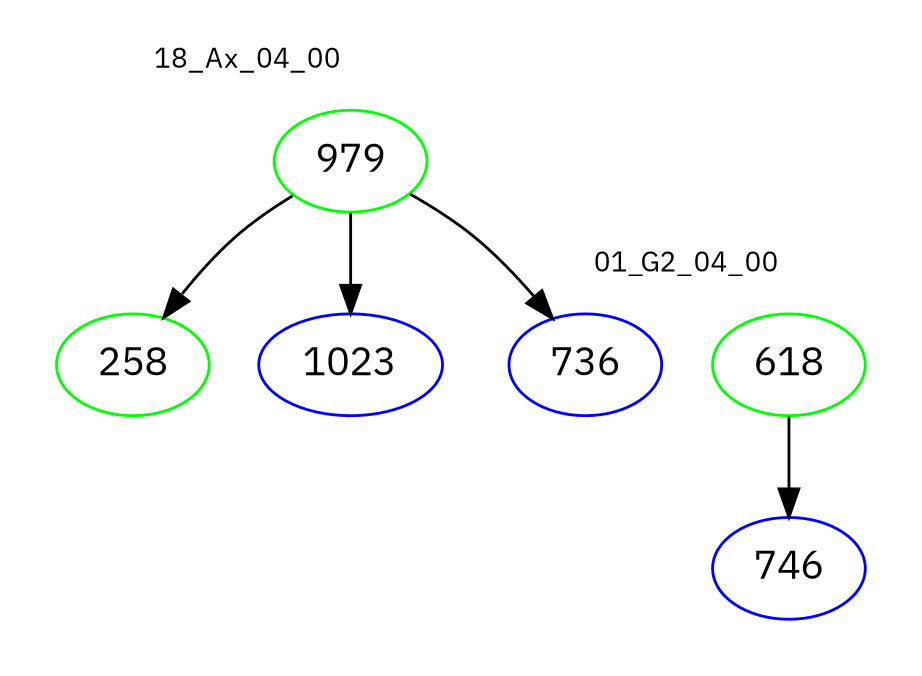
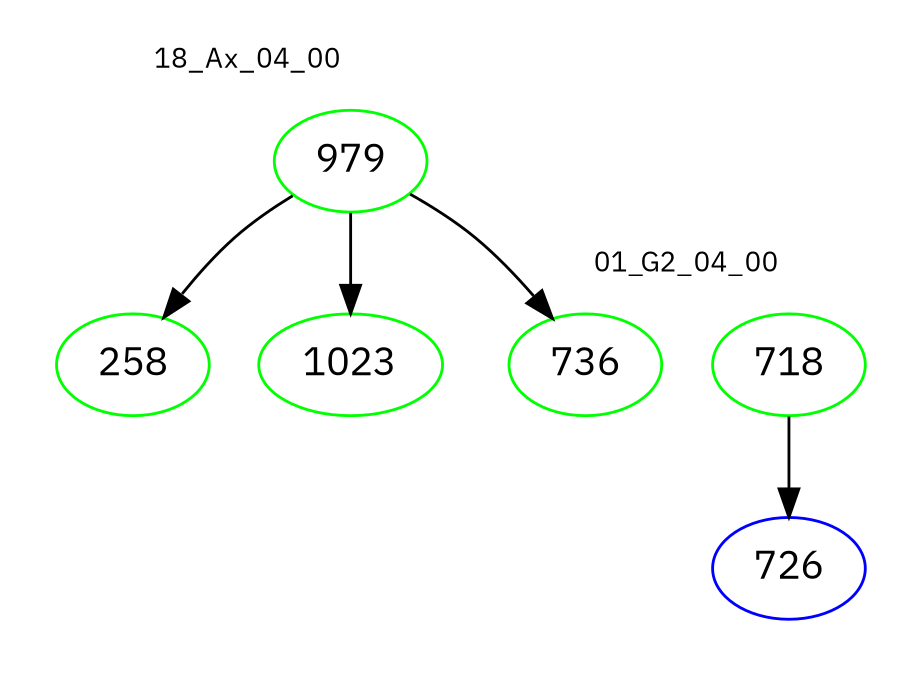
node "1023": color blue -> green
node "736": color blue -> green
node "618": label "618" -> "718"
node "746": label "746" -> "726"
